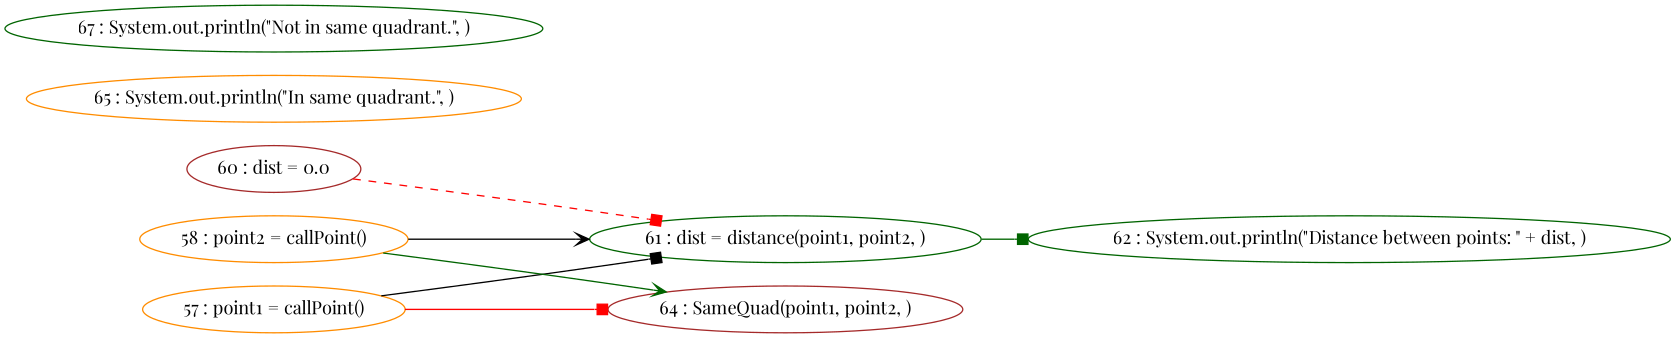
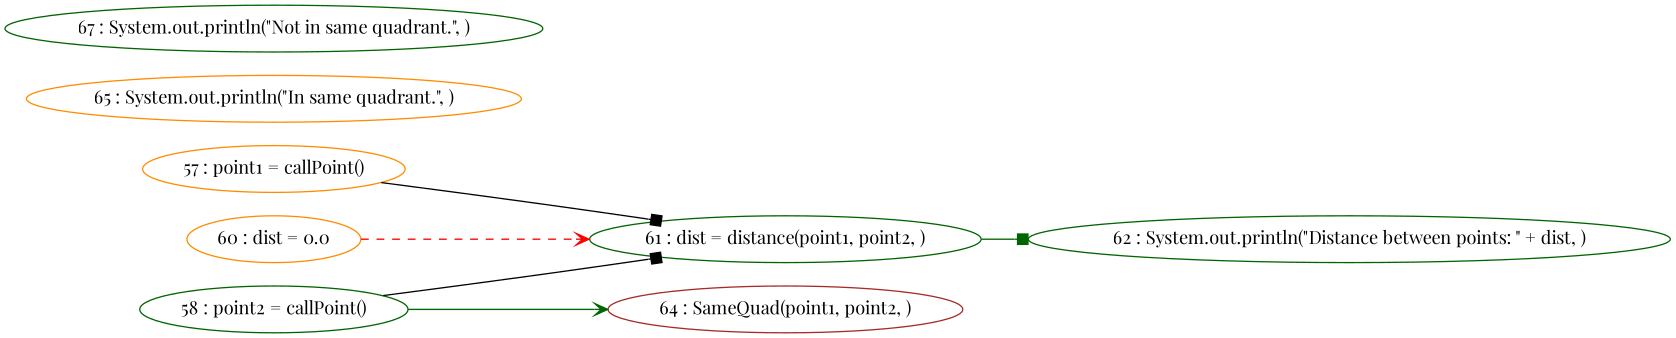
node "60 : dist = 0.0": color brown -> darkorange
edge "60 : dist = 0.0" -> "61 : dist = distance(point1, point2, )": arrowhead box -> vee
node "58 : point2 = callPoint()": color darkorange -> darkgreen
edge "58 : point2 = callPoint()" -> "61 : dist = distance(point1, point2, )": arrowhead vee -> box
edge "57 : point1 = callPoint()" -> "64 : SameQuad(point1, point2, )": removed
